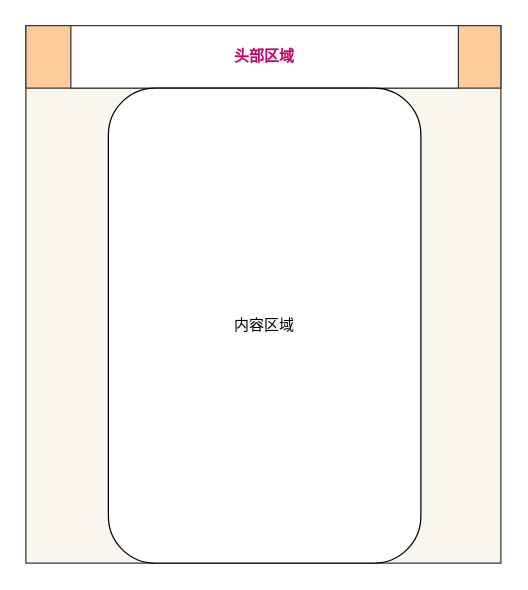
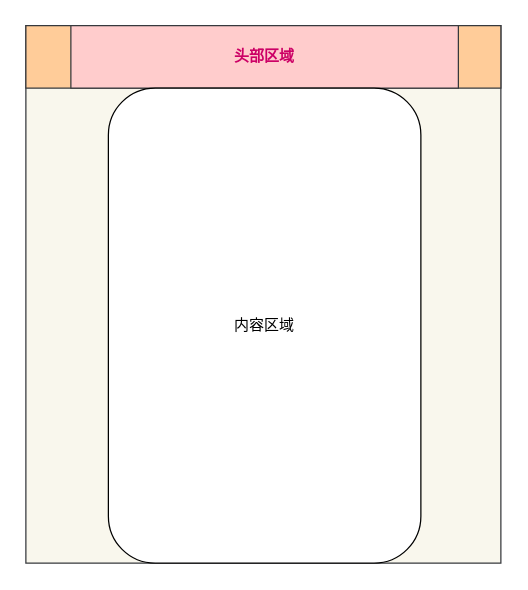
node "头部区域": fillcolor #ffffff -> #ffcccc
